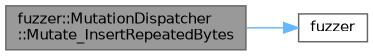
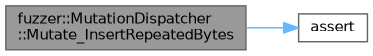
node "fuzzer": label "fuzzer" -> "assert"
